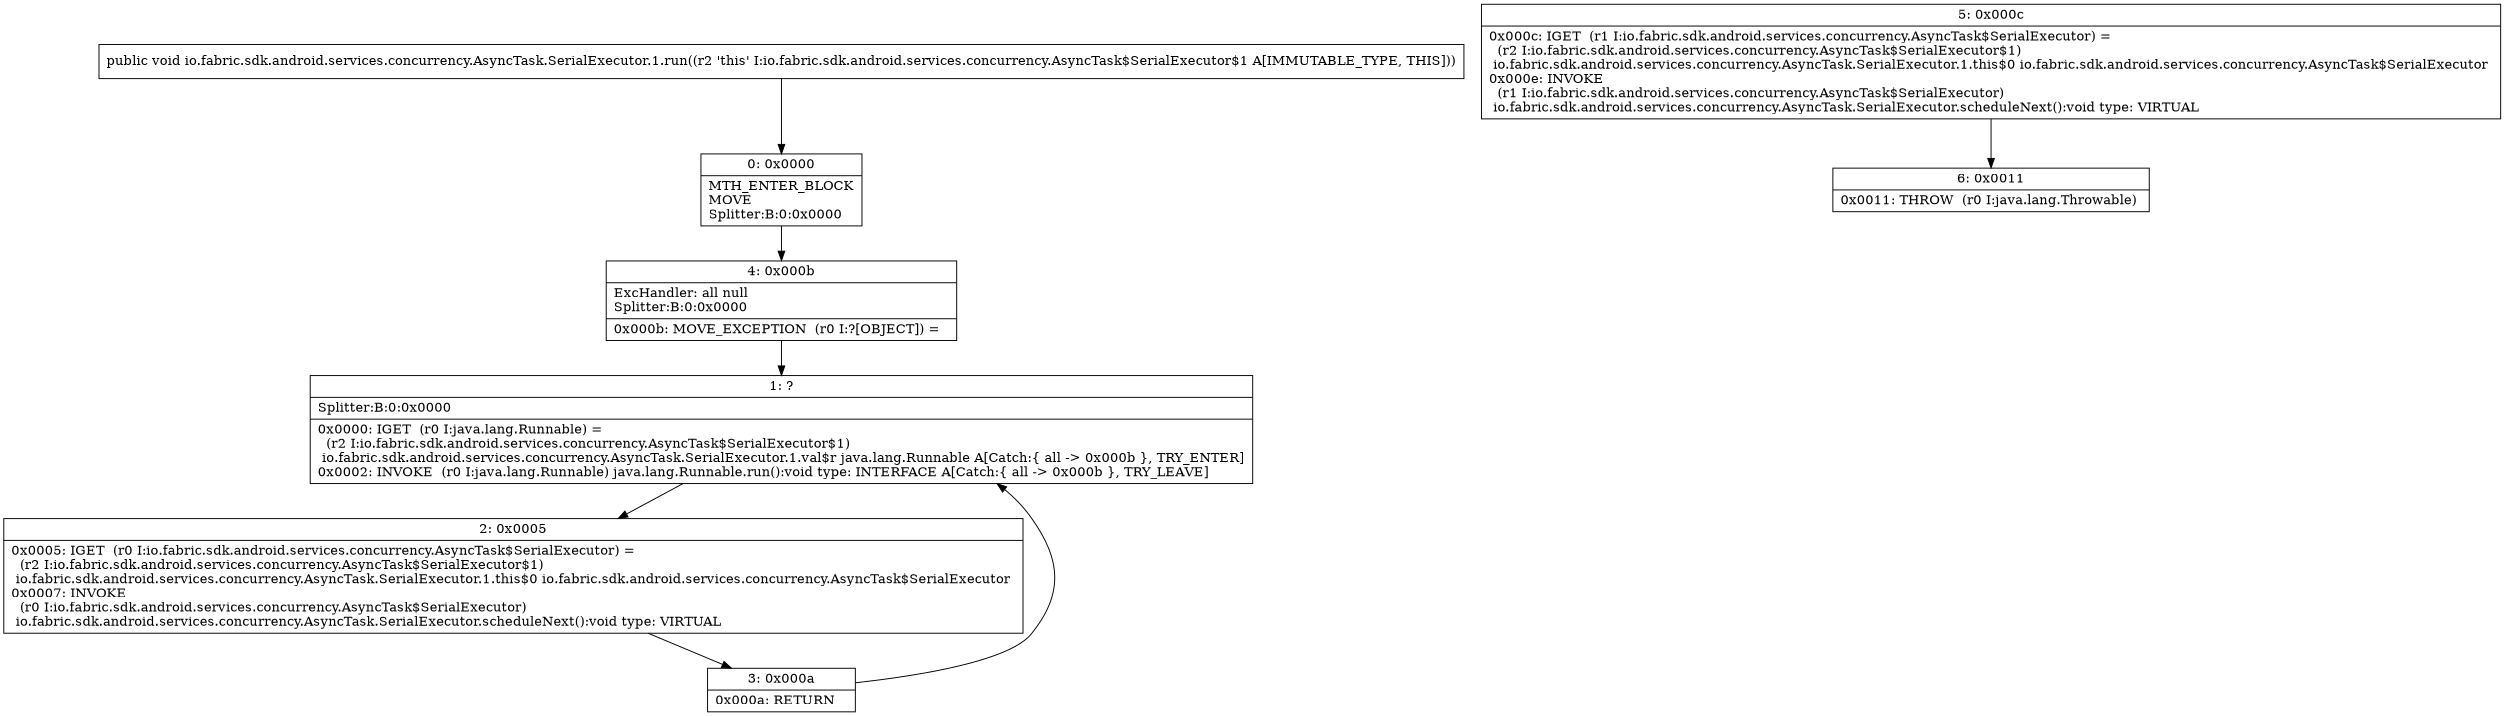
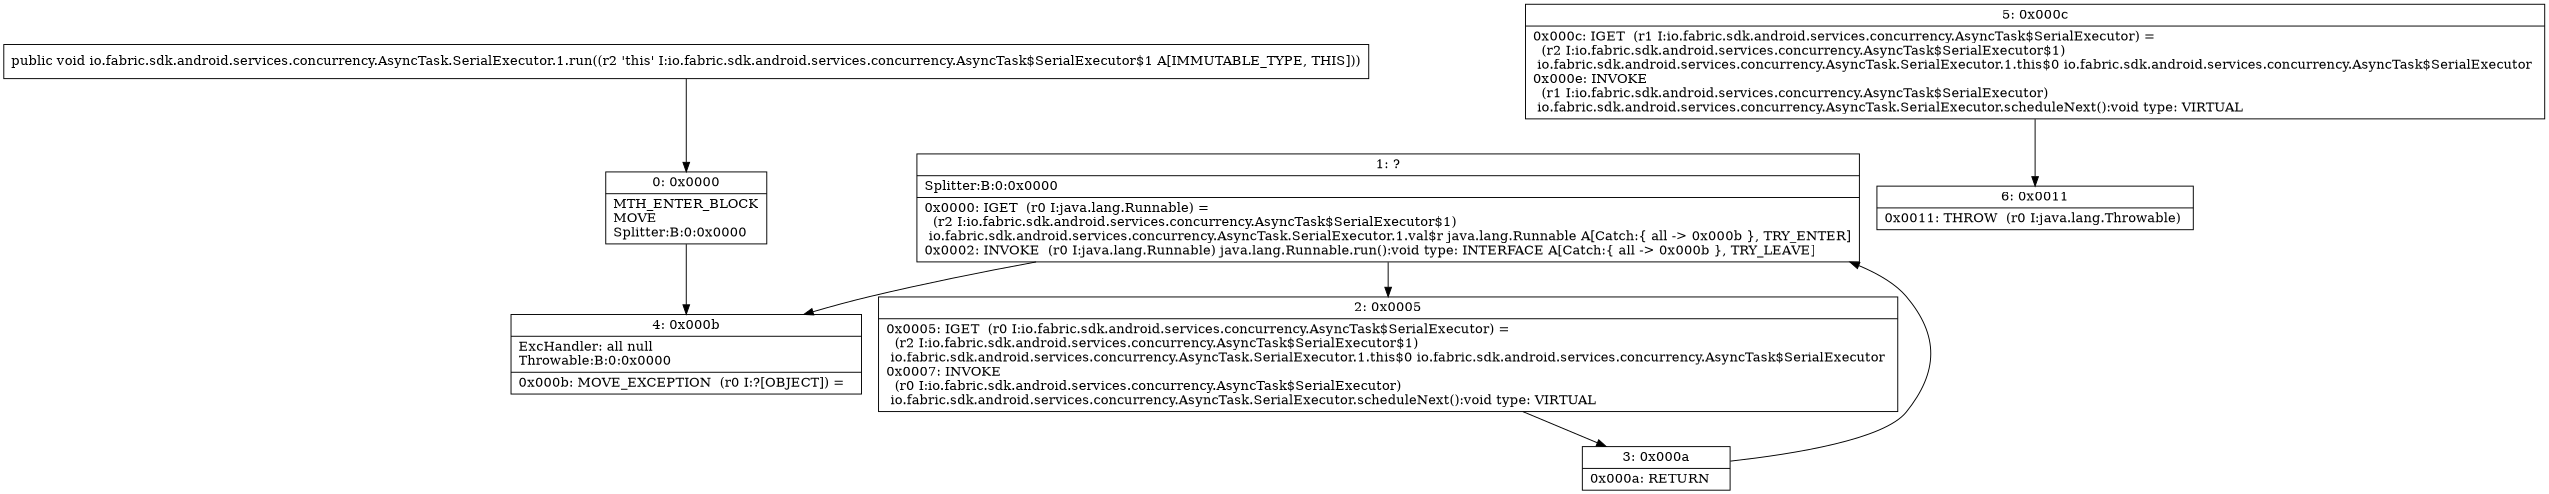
node "4: 0x000b": text "Splitter:B:0:0x0000" -> "Throwable:B:0:0x0000"
edge "4: 0x000b" -> "1: ?": reversed
